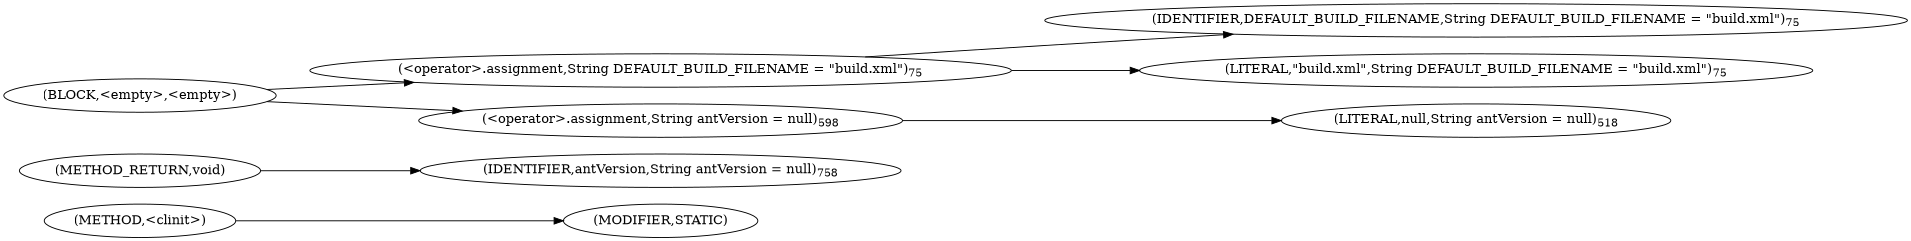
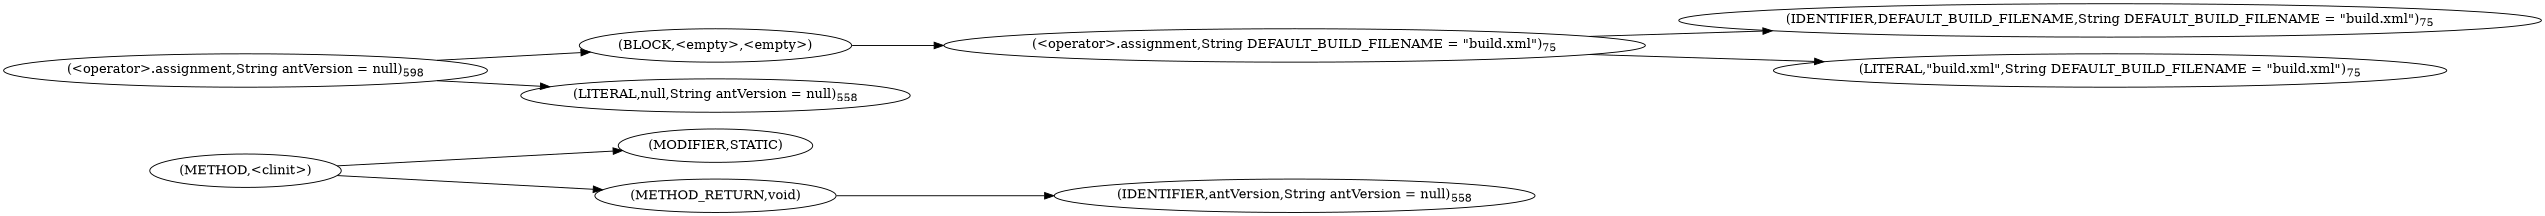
edge "(BLOCK,<empty>,<empty>)" -> "(<operator>.assignment,String antVersion = null)": reversed
node "(LITERAL,null,String antVersion = null)": text "518" -> "558"
node "(IDENTIFIER,antVersion,String antVersion = null)": text "758" -> "558"
edge "(METHOD,<clinit>)" -> "(METHOD_RETURN,void)": added
